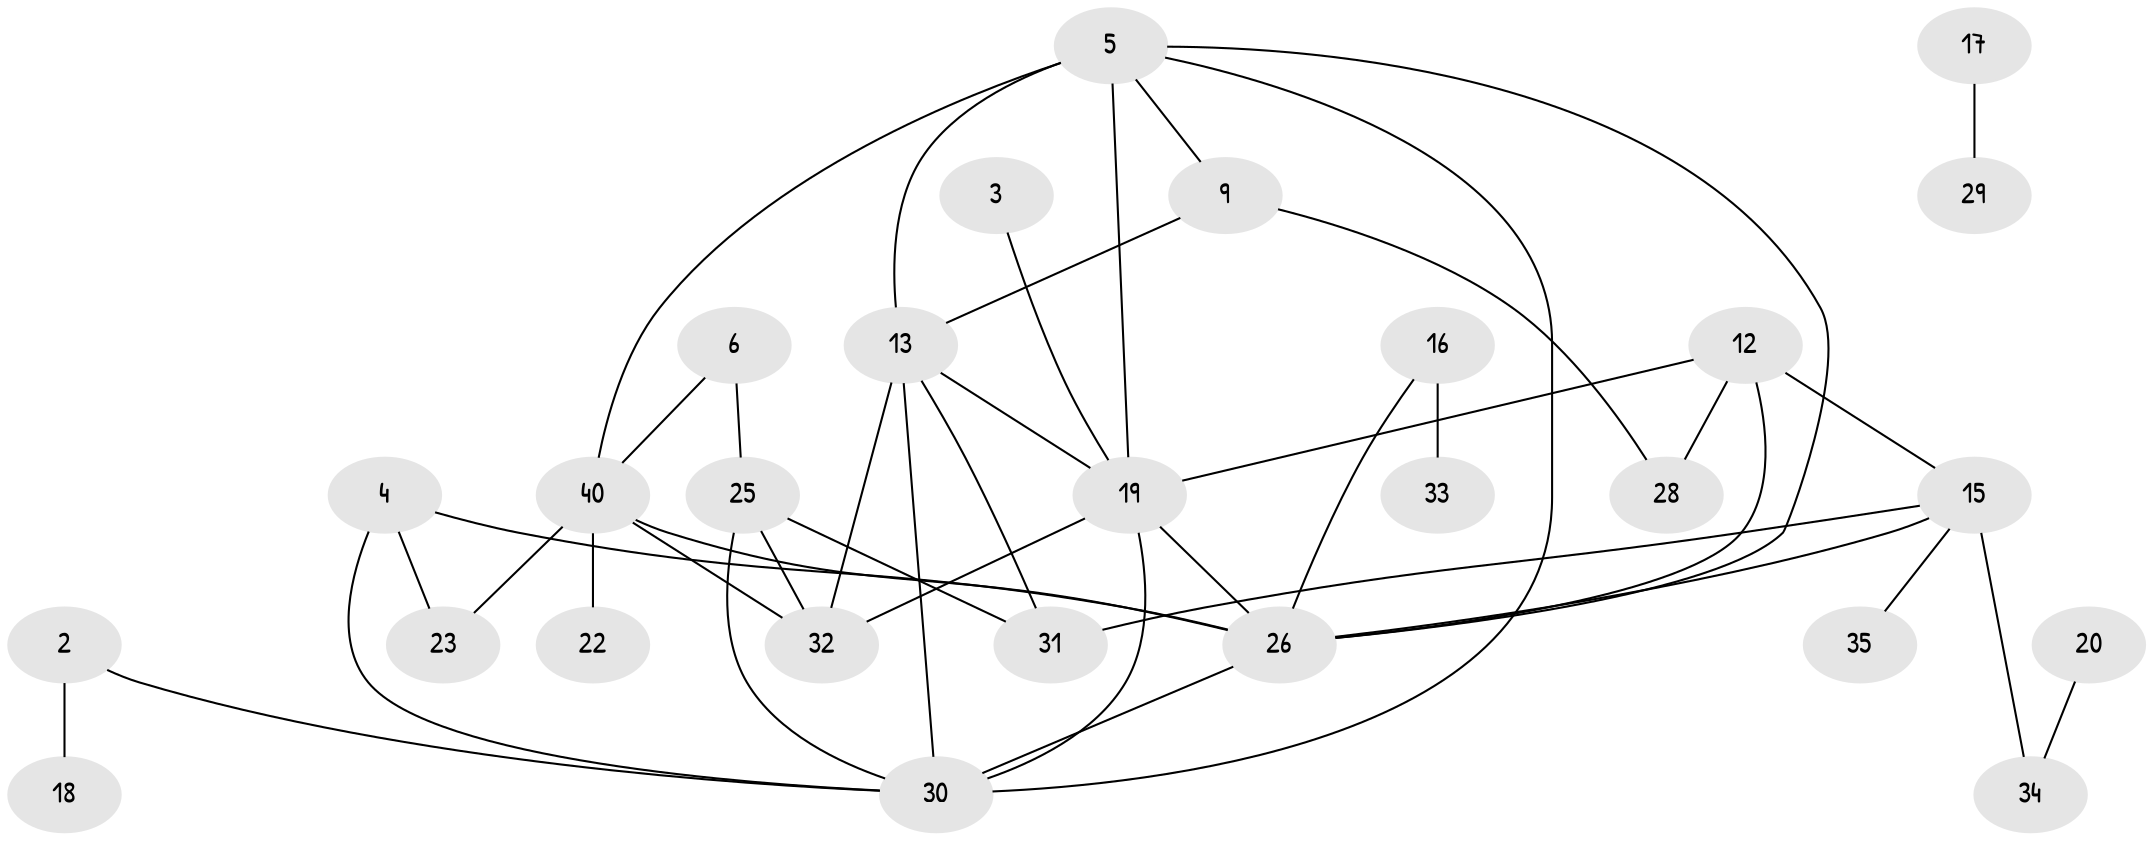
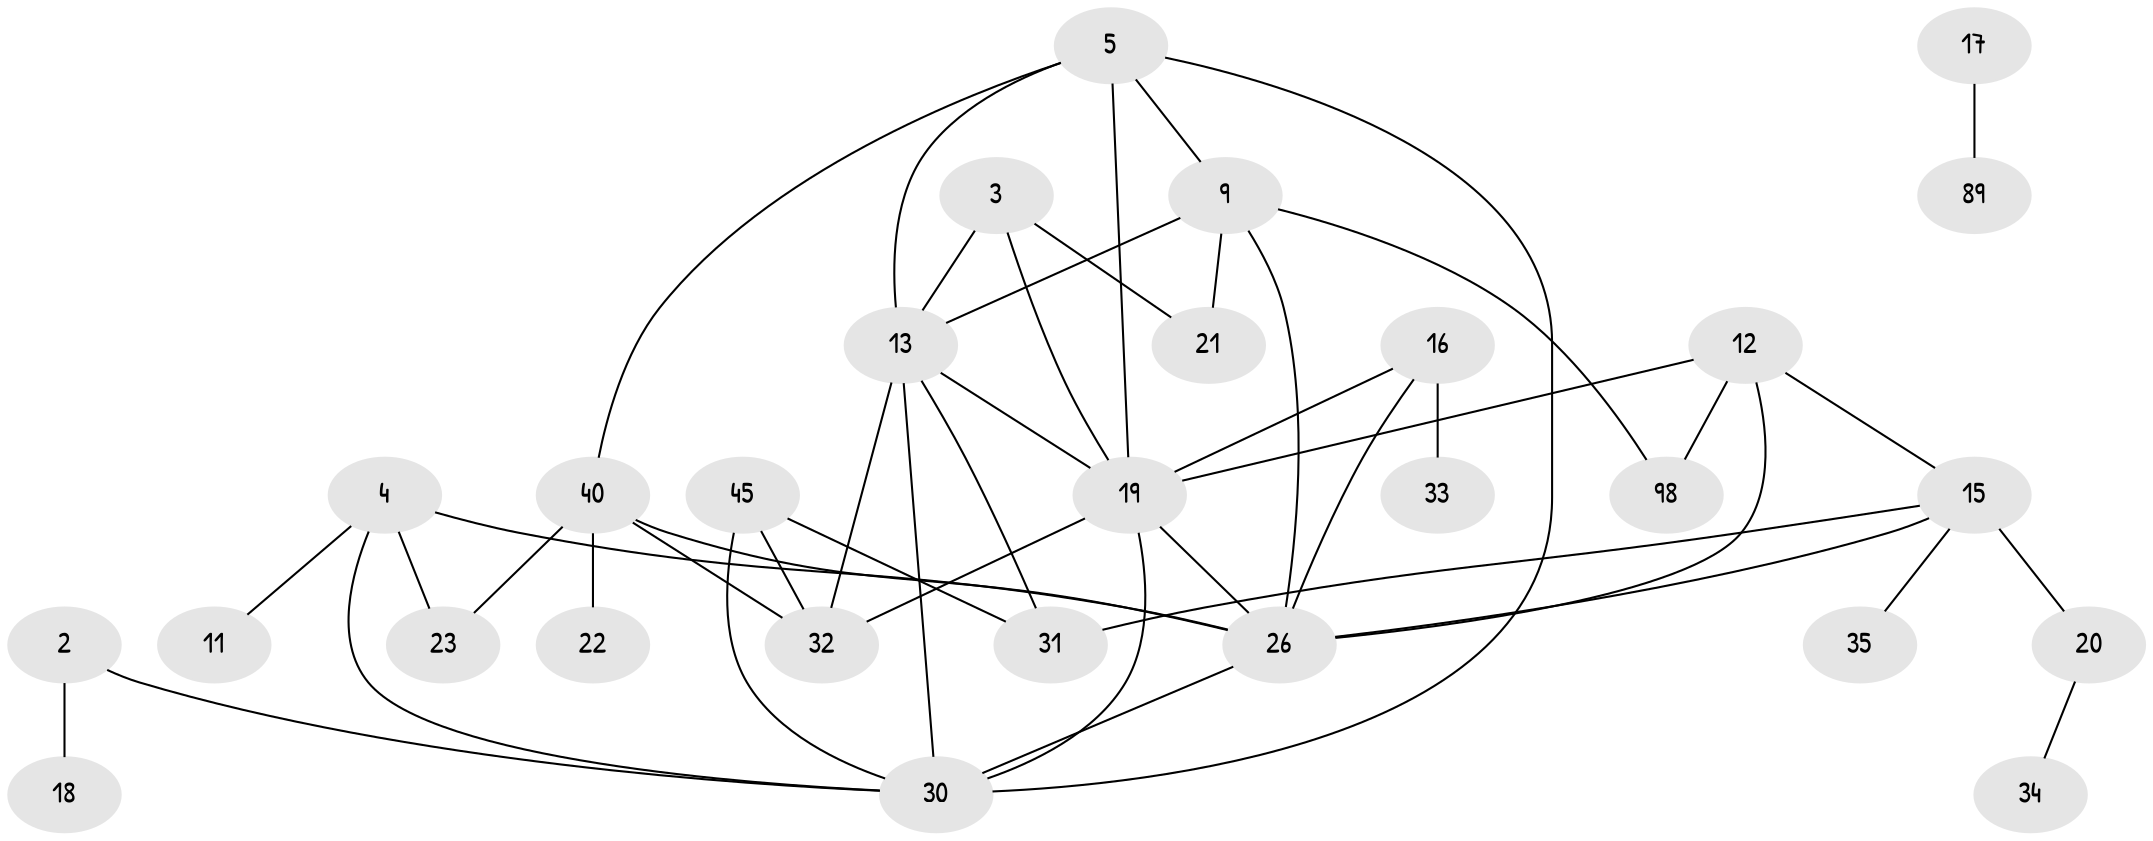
node "29": label "29" -> "89"
edge "3" -- "13": added
edge "5" -- "26": now "9" -- "26"
node "6": removed
node "21": added
edge "16" -- "19": added
node "25": label "25" -> "45"
node "28": label "28" -> "98"
node "11": added
edge "15" -- "34": now "15" -- "20"
